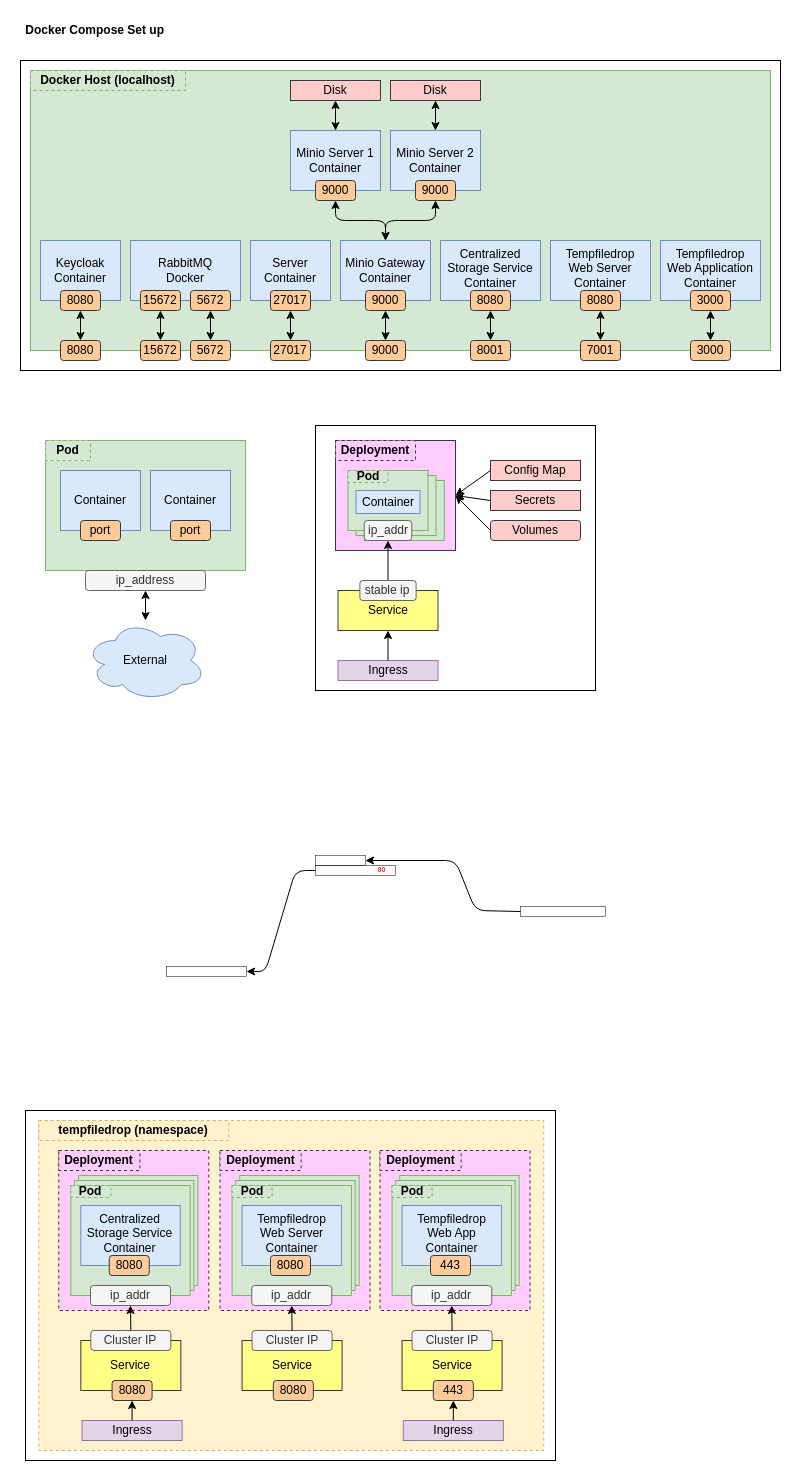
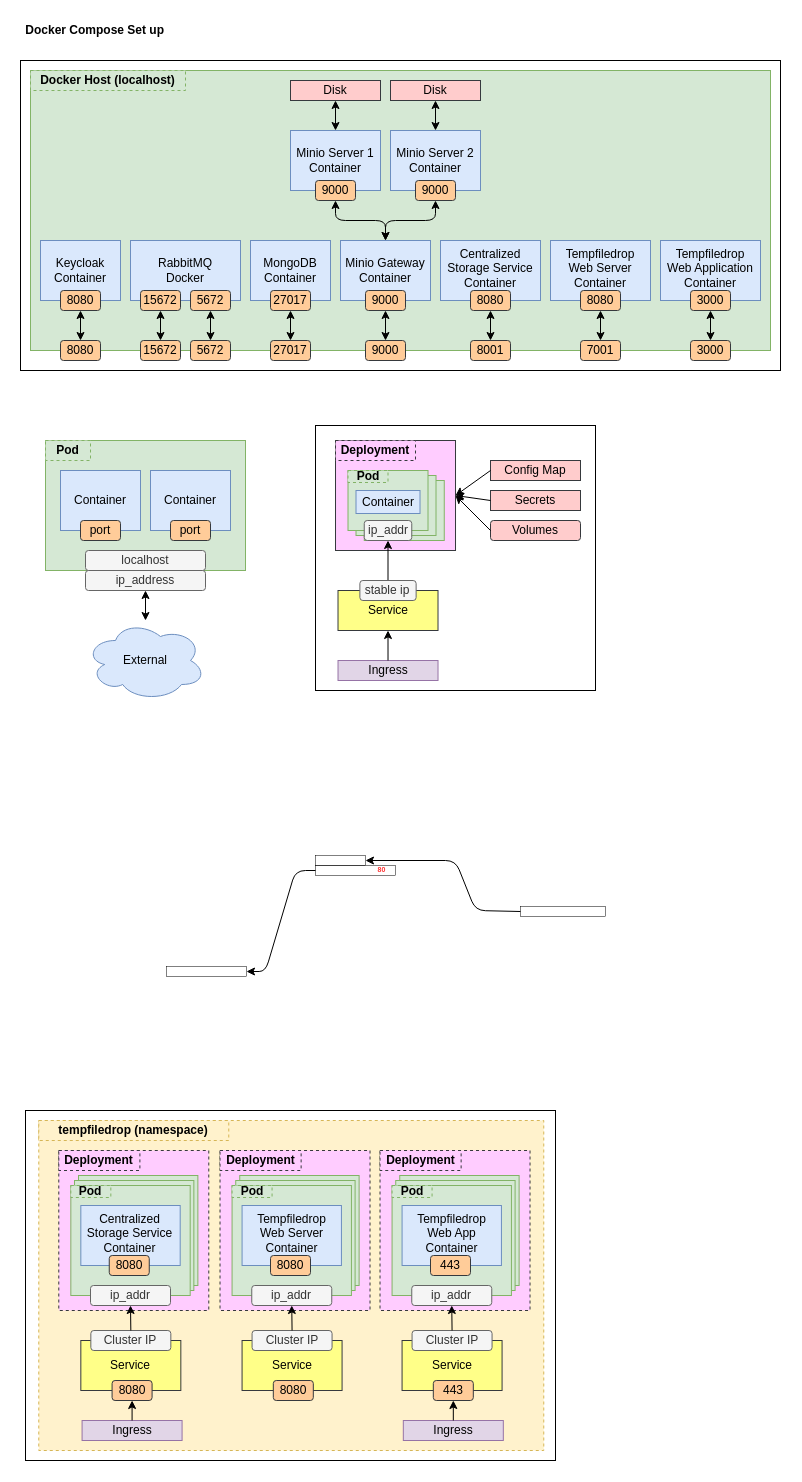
node "Server Container": label "Server Container" -> "MongoDB Container"
node "localhost": added
